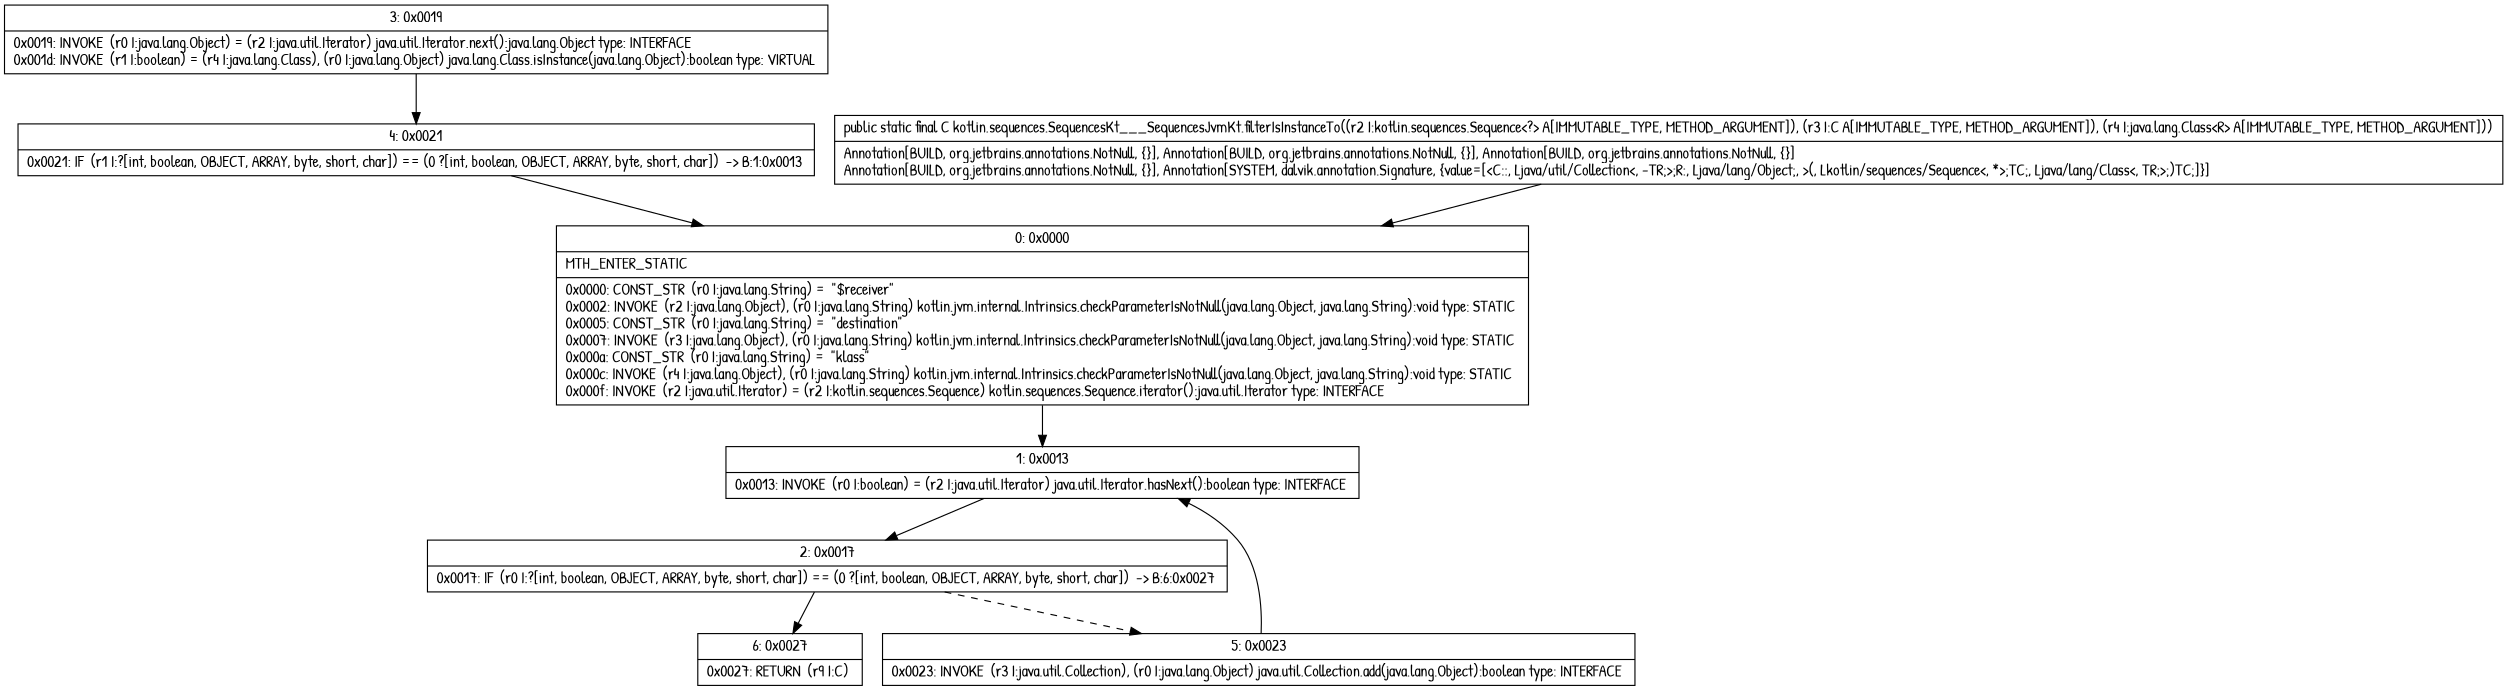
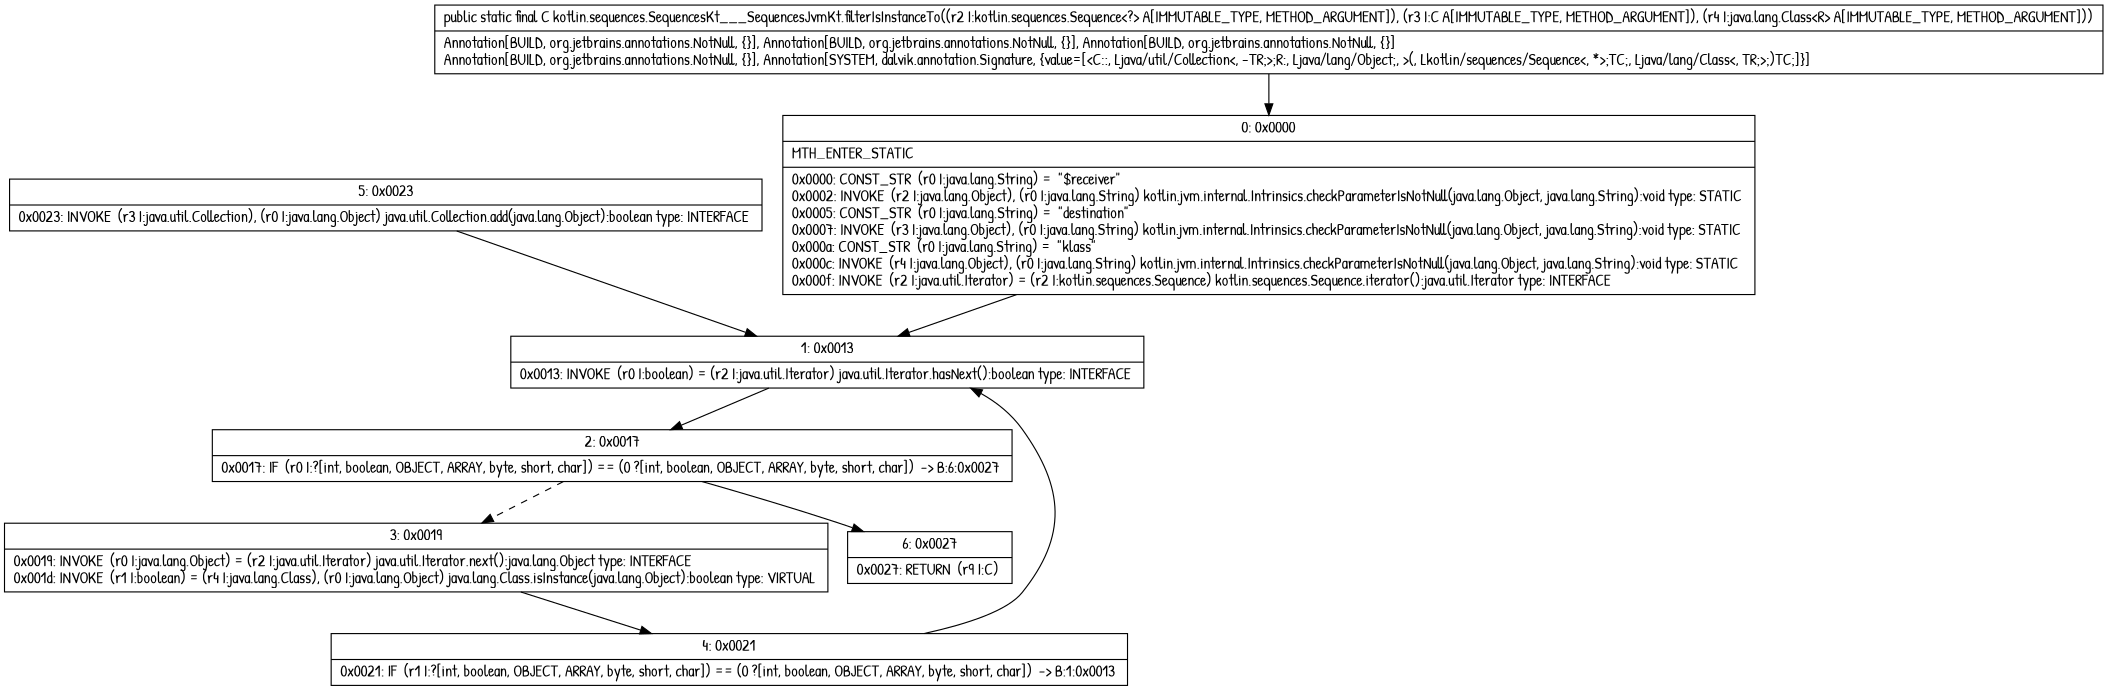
edge "4: 0x0021" -> "0: 0x0000": now "4: 0x0021" -> "1: 0x0013"
edge "2: 0x0017" -> "5: 0x0023": now "2: 0x0017" -> "3: 0x0019"
